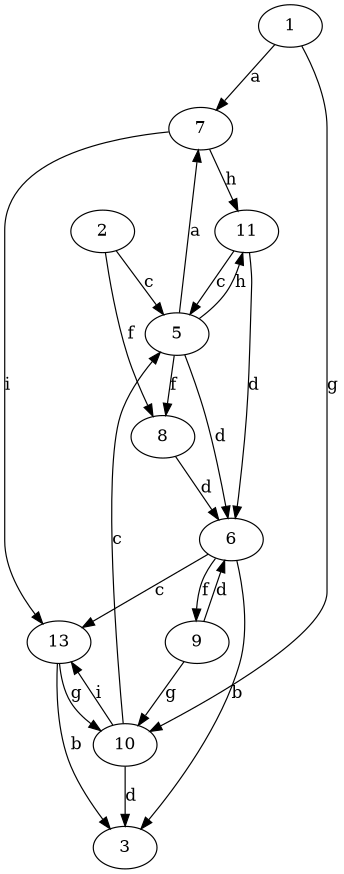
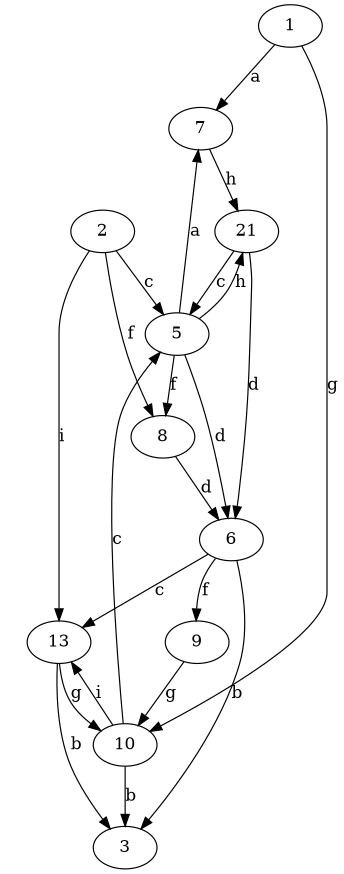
node "11": label "11" -> "21"
edge "7" -> "13": now "2" -> "13"
edge "9" -> "6": removed, label "d"
edge "10" -> "3": label "d" -> "b"
